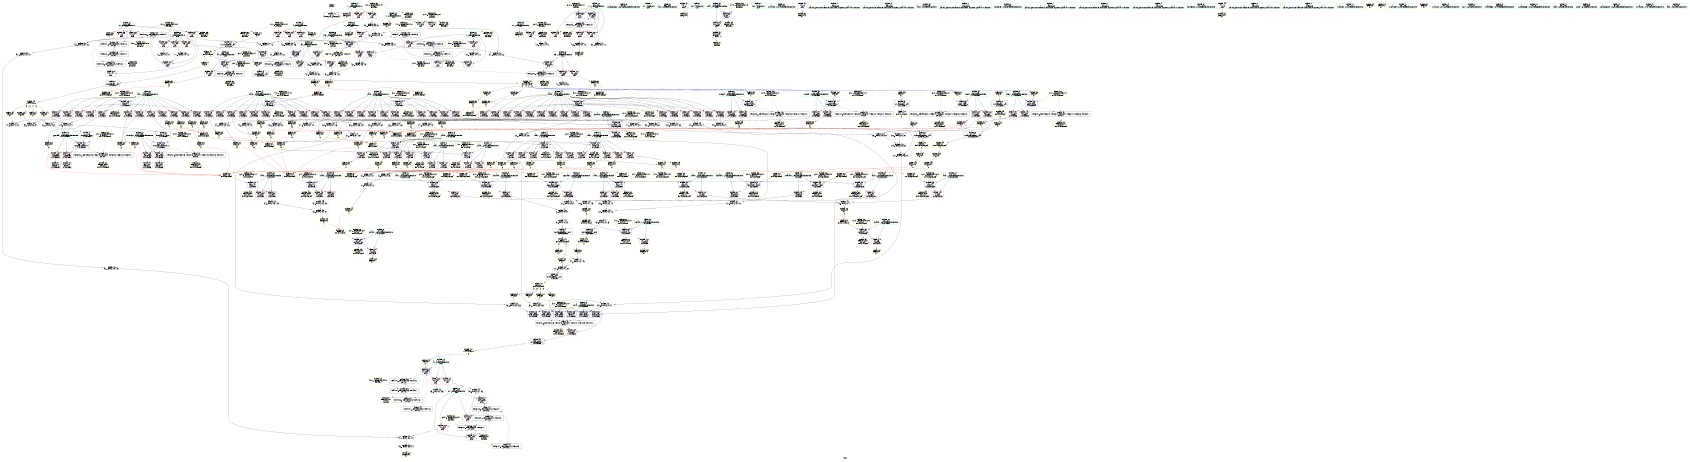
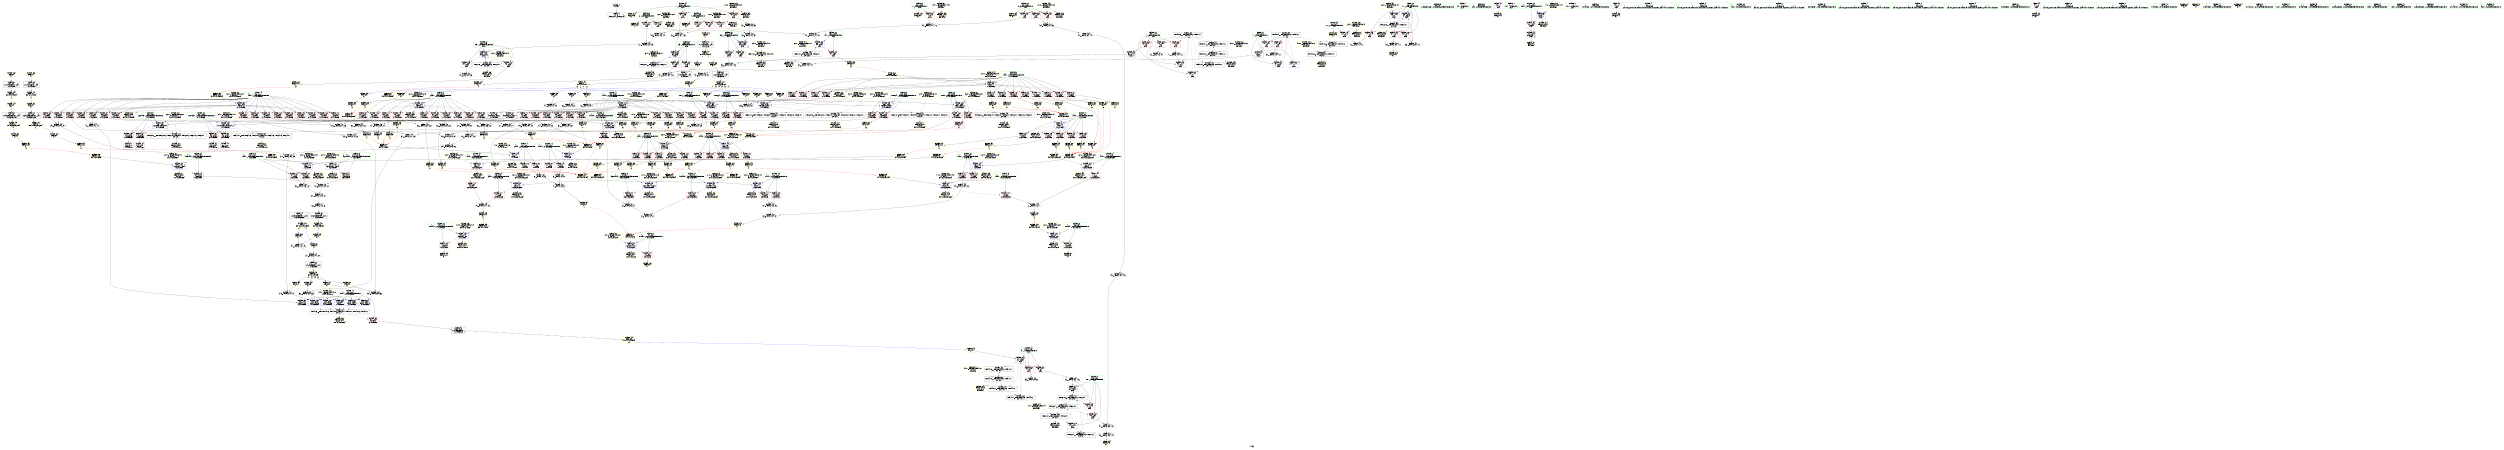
node "NodeID: 442": removed
